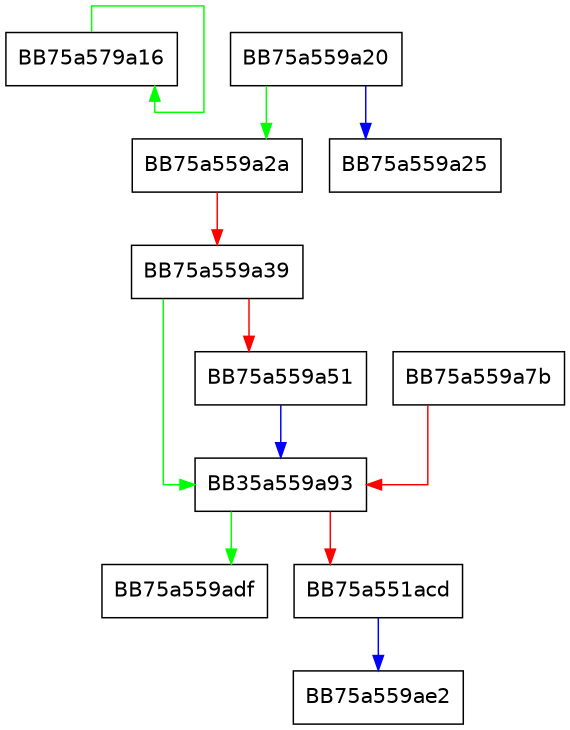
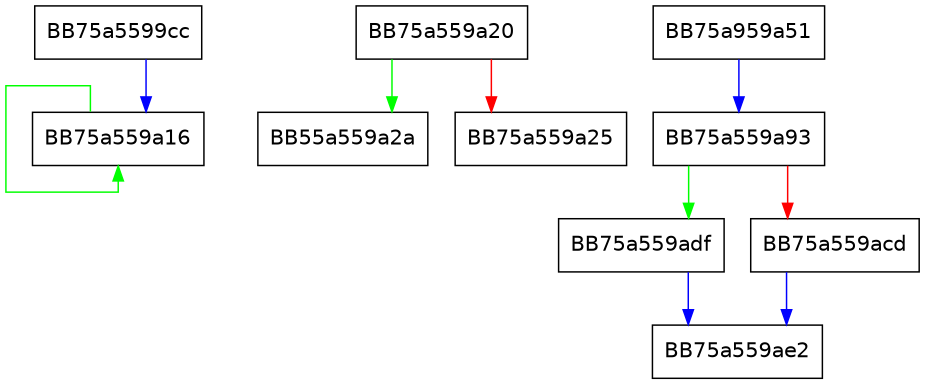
node "BB75a5599cc": added
node "BB75a579a16": label "BB75a579a16" -> "BB75a559a16"
edge "BB75a559a20" -> "BB75a559a25": color blue -> red
node "BB75a559a2a": label "BB75a559a2a" -> "BB55a559a2a"
node "BB75a559a39": removed
edge "BB75a559adf" -> "BB75a559ae2": added
node "BB75a559a51": label "BB75a559a51" -> "BB75a959a51"
node "BB75a559a7b": removed
node "BB35a559a93": label "BB35a559a93" -> "BB75a559a93"
node "BB75a551acd": label "BB75a551acd" -> "BB75a559acd"
